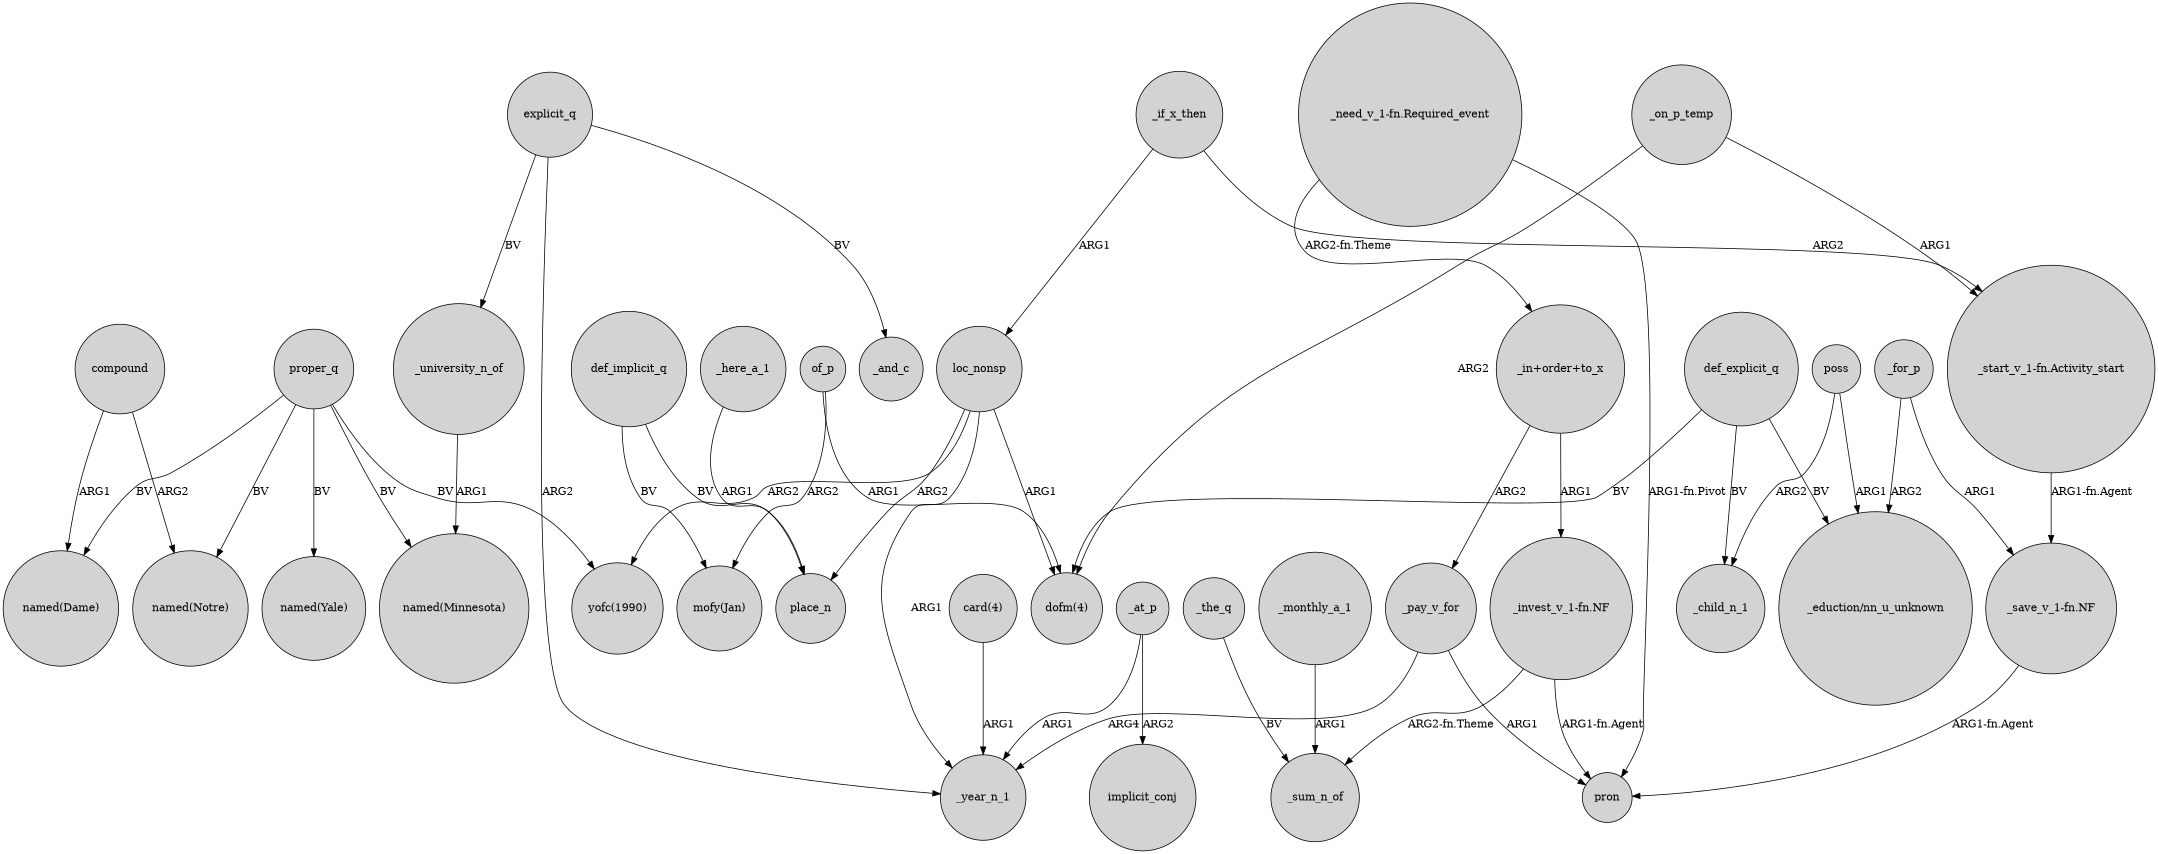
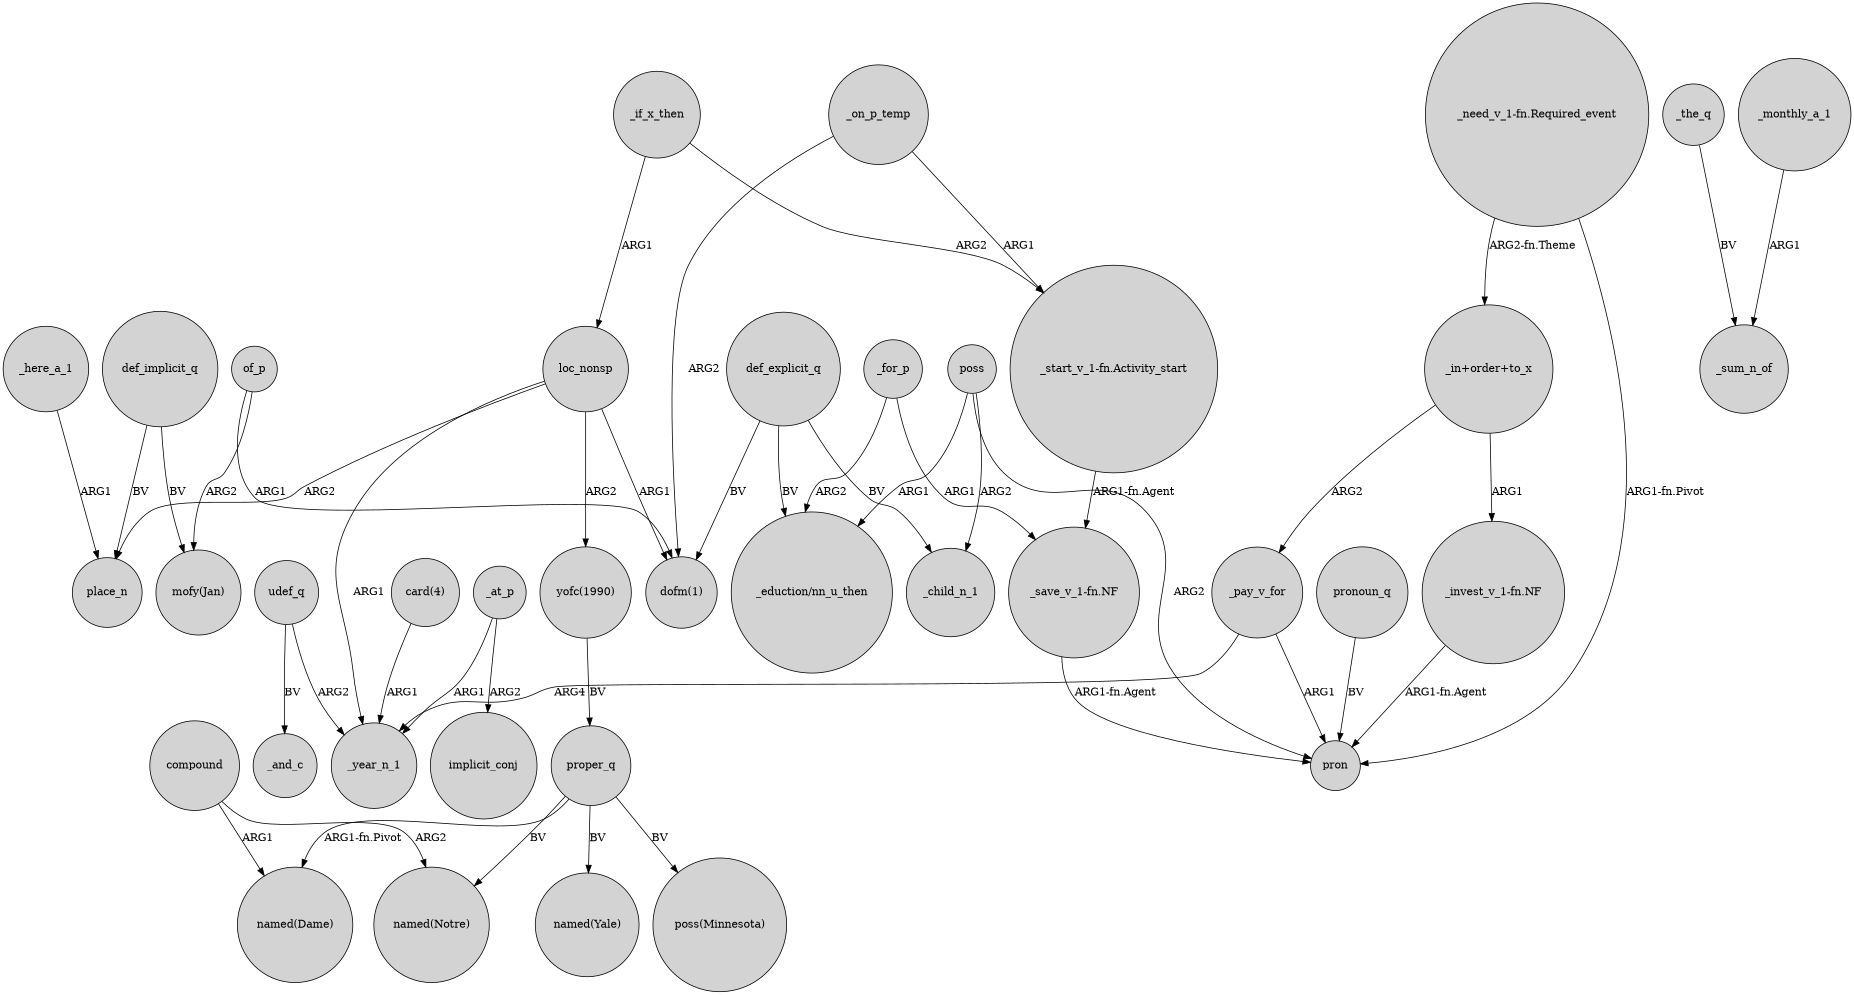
node "explicit_q": label "explicit_q" -> "udef_q"
node "_university_n_of": removed
edge "proper_q" -> "named(Dame)": label "BV" -> "ARG1-fn.Pivot"
edge "proper_q" -> "yofc(1990)": reversed
edge "poss" -> "pron": added, label "ARG2"
node "pronoun_q": added
node "named(Minnesota)": label "named(Minnesota)" -> "poss(Minnesota)"
node "dofm(4)": label "dofm(4)" -> "dofm(1)"
node "_eduction/nn_u_unknown": label "_eduction/nn_u_unknown" -> "_eduction/nn_u_then"
edge "_invest_v_1-fn.NF" -> "_sum_n_of": removed, label "ARG2-fn.Theme"
